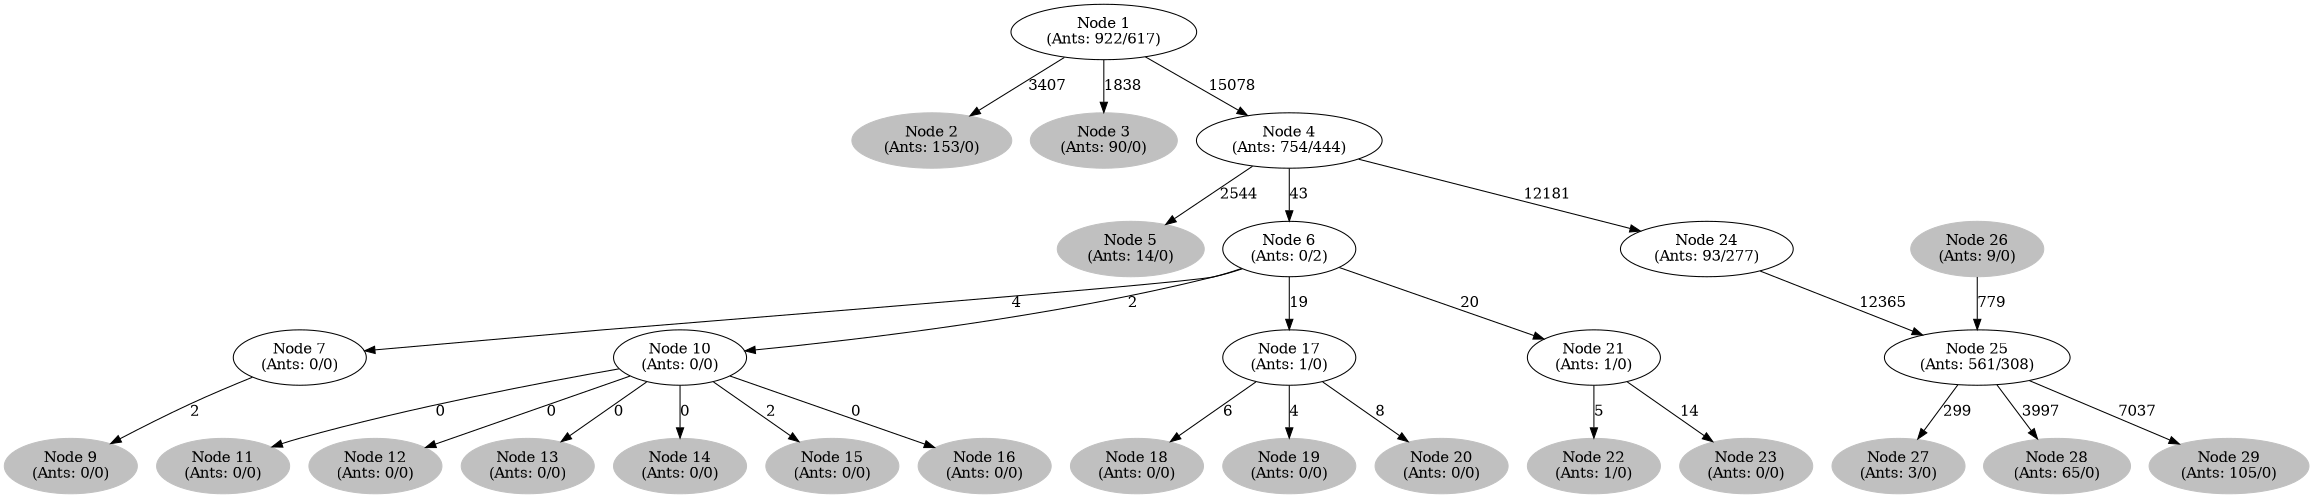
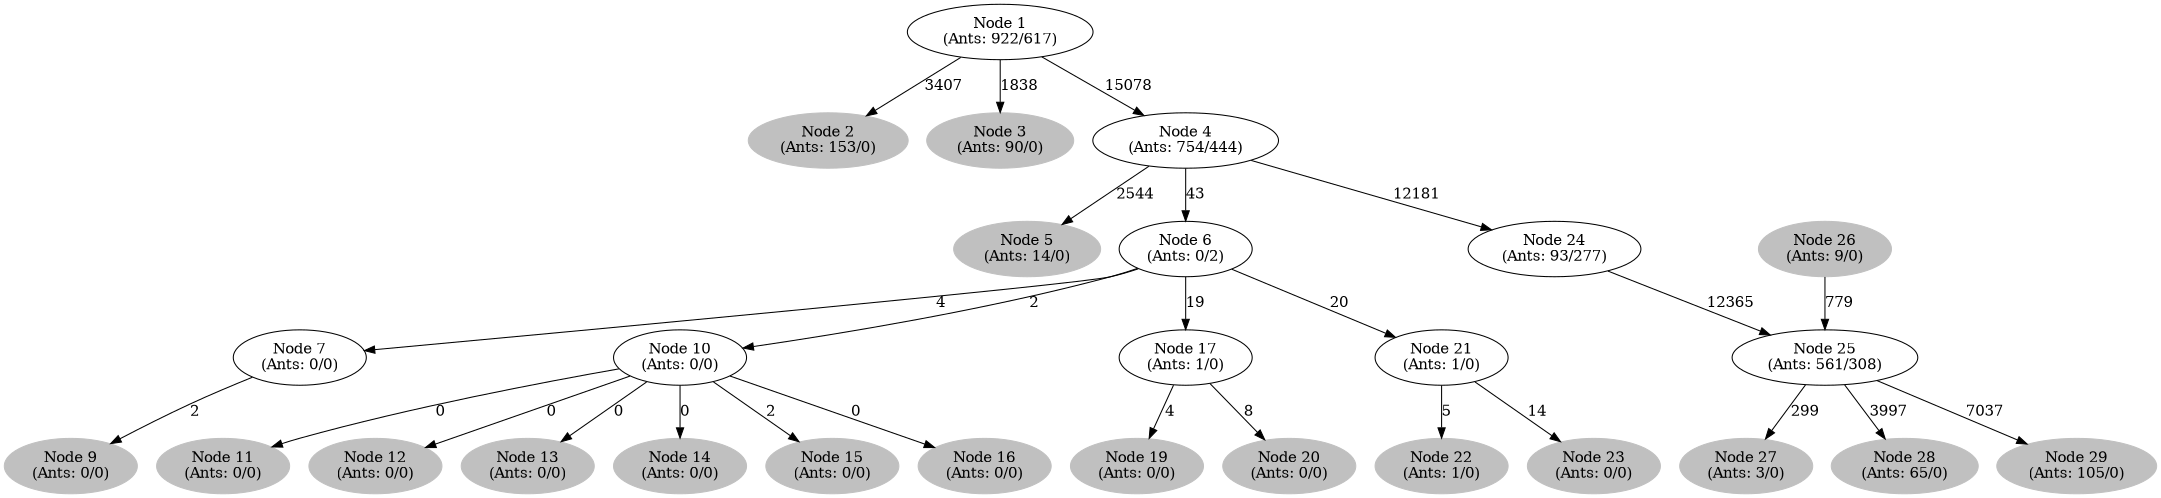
node "Node 18 (Ants: 0/0)": removed
